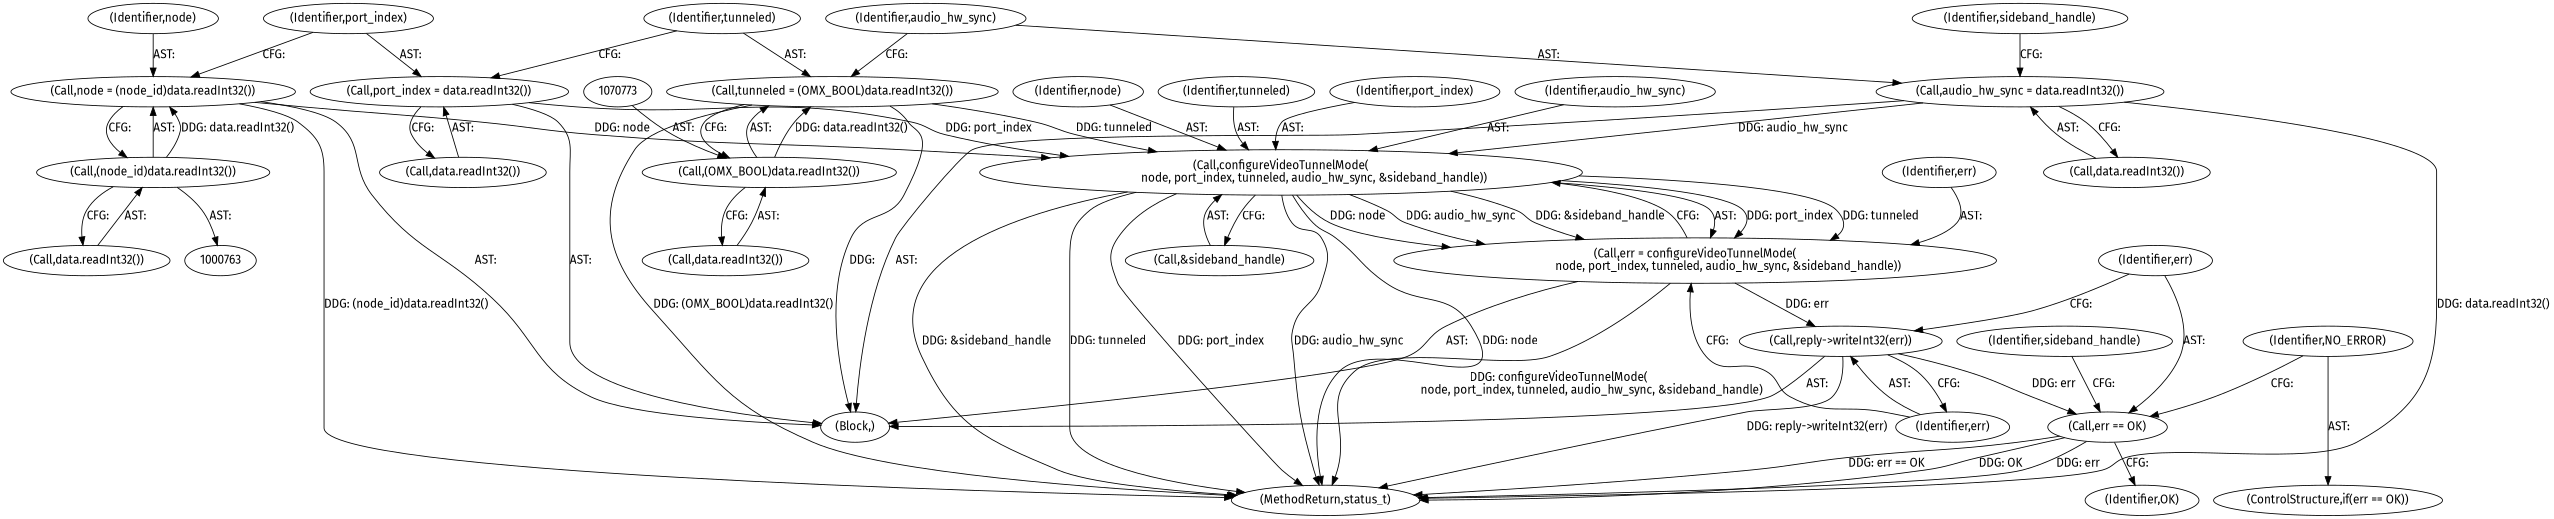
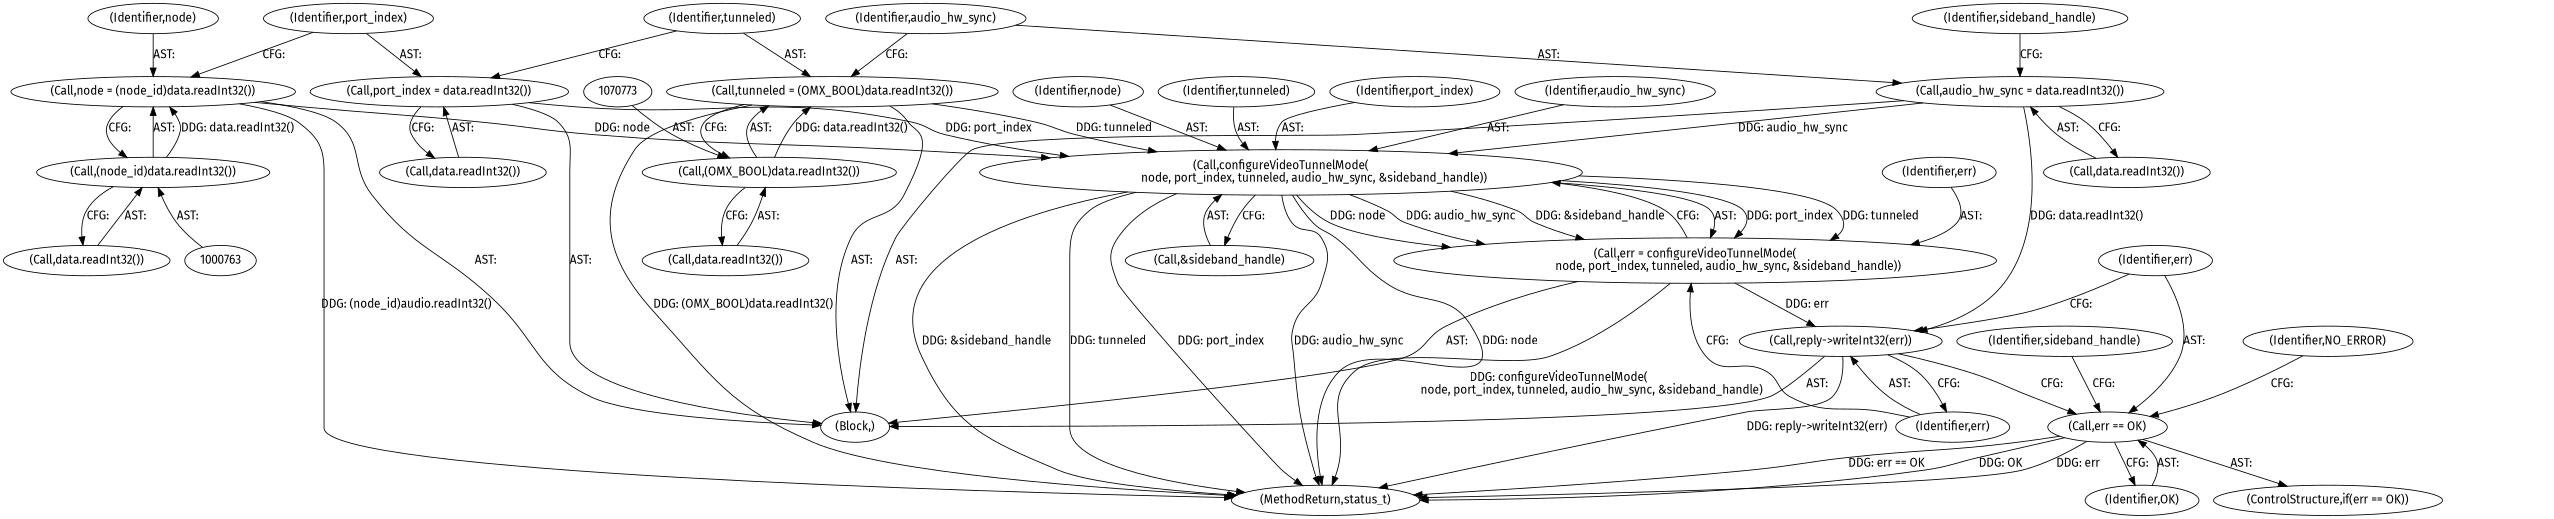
edge "(Call,(node_id)data.readInt32())" -> "1000763": reversed
edge "(Call,tunneled = (OMX_BOOL)data.readInt32())" -> "(Block,)": label "DDG: " -> "AST: "
edge "(Call,node = (node_id)data.readInt32())" -> "(MethodReturn,status_t)": label "DDG: (node_id)data.readInt32()" -> "DDG: (node_id)audio.readInt32()"
edge "(Call,reply->writeInt32(err))" -> "(Call,err == OK)": label "DDG: err" -> "CFG: "
edge "(Identifier,NO_ERROR)" -> "(ControlStructure,if(err == OK))": now "(Call,err == OK)" -> "(ControlStructure,if(err == OK))"
edge "(Call,audio_hw_sync = data.readInt32())" -> "(MethodReturn,status_t)": now "(Call,audio_hw_sync = data.readInt32())" -> "(Call,reply->writeInt32(err))"
edge "(Identifier,OK)" -> "(Call,err == OK)": added, label "AST:"
